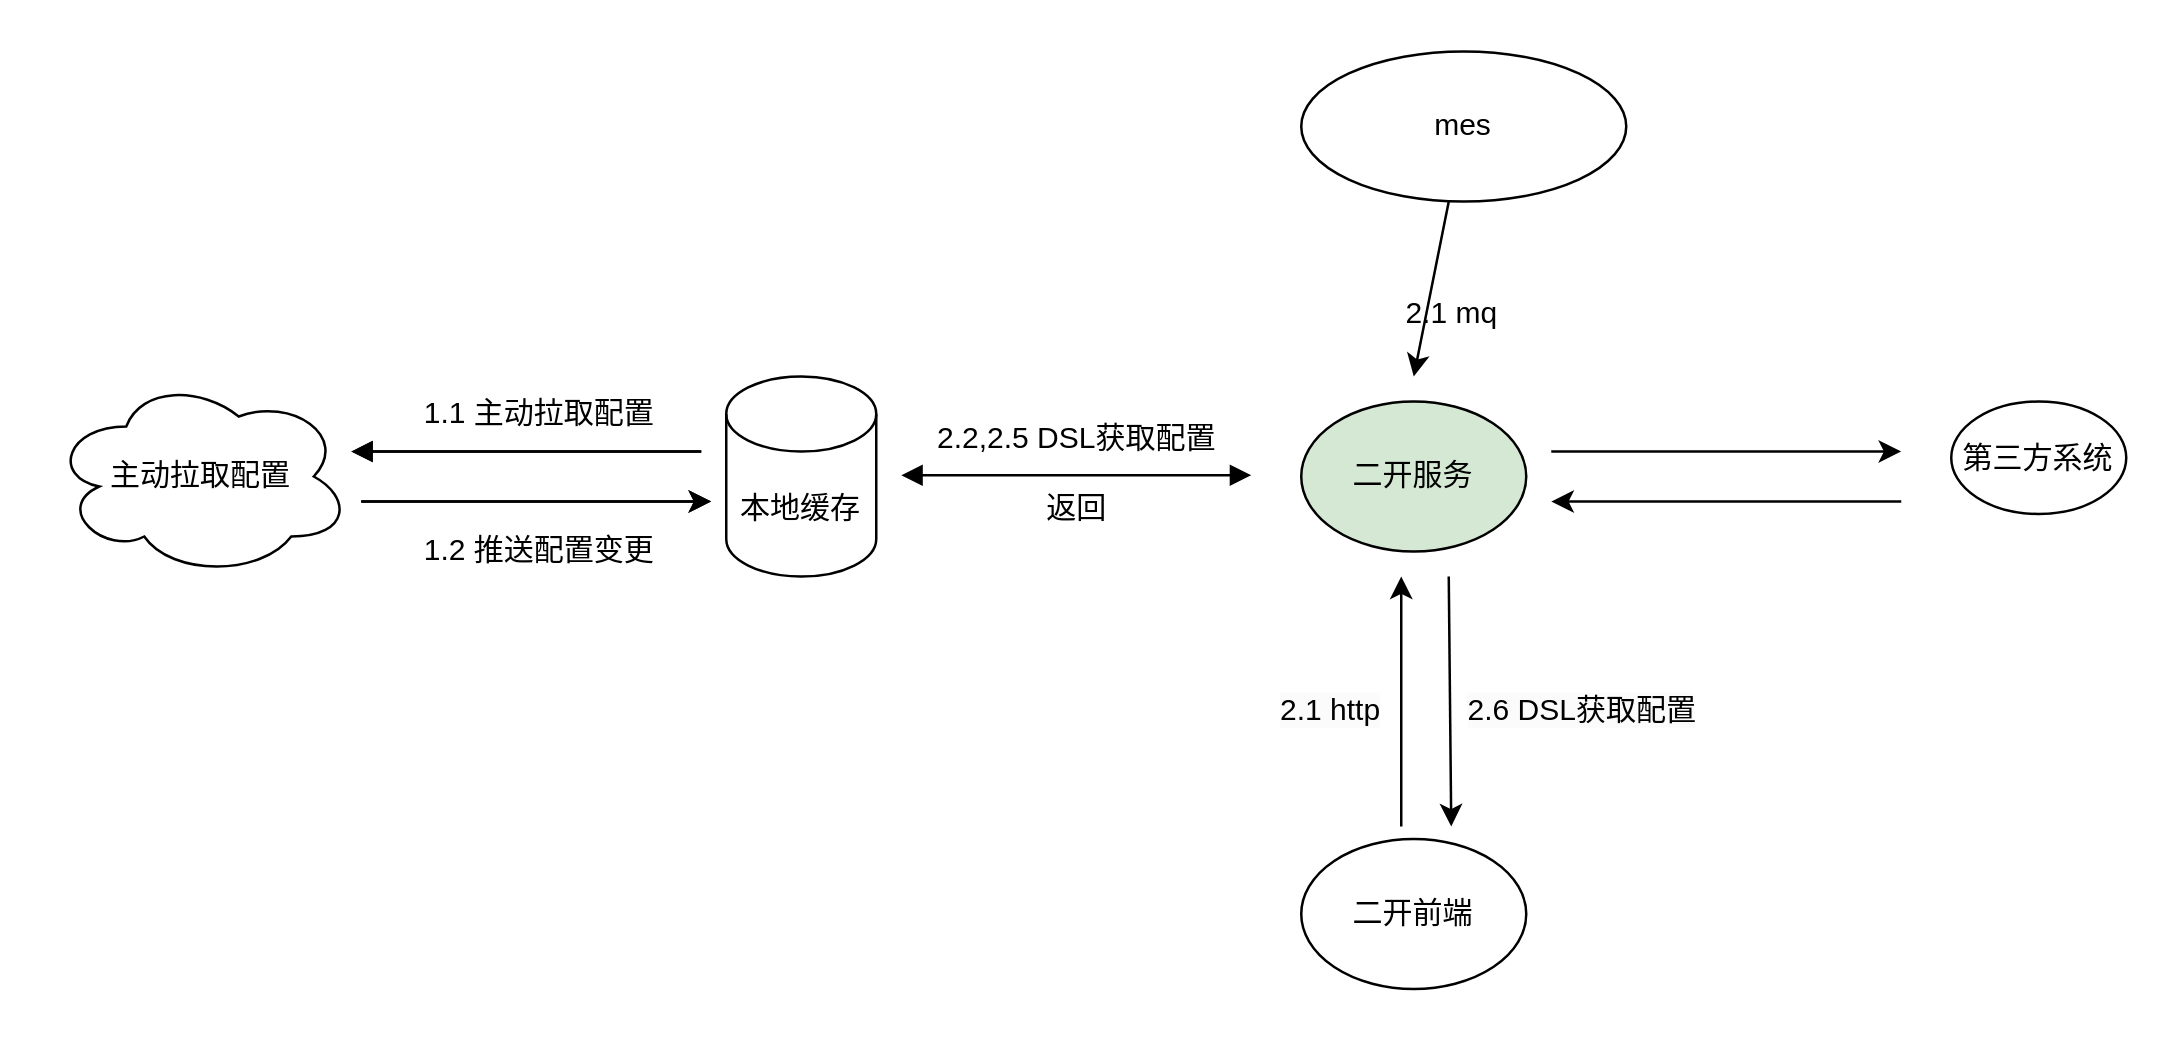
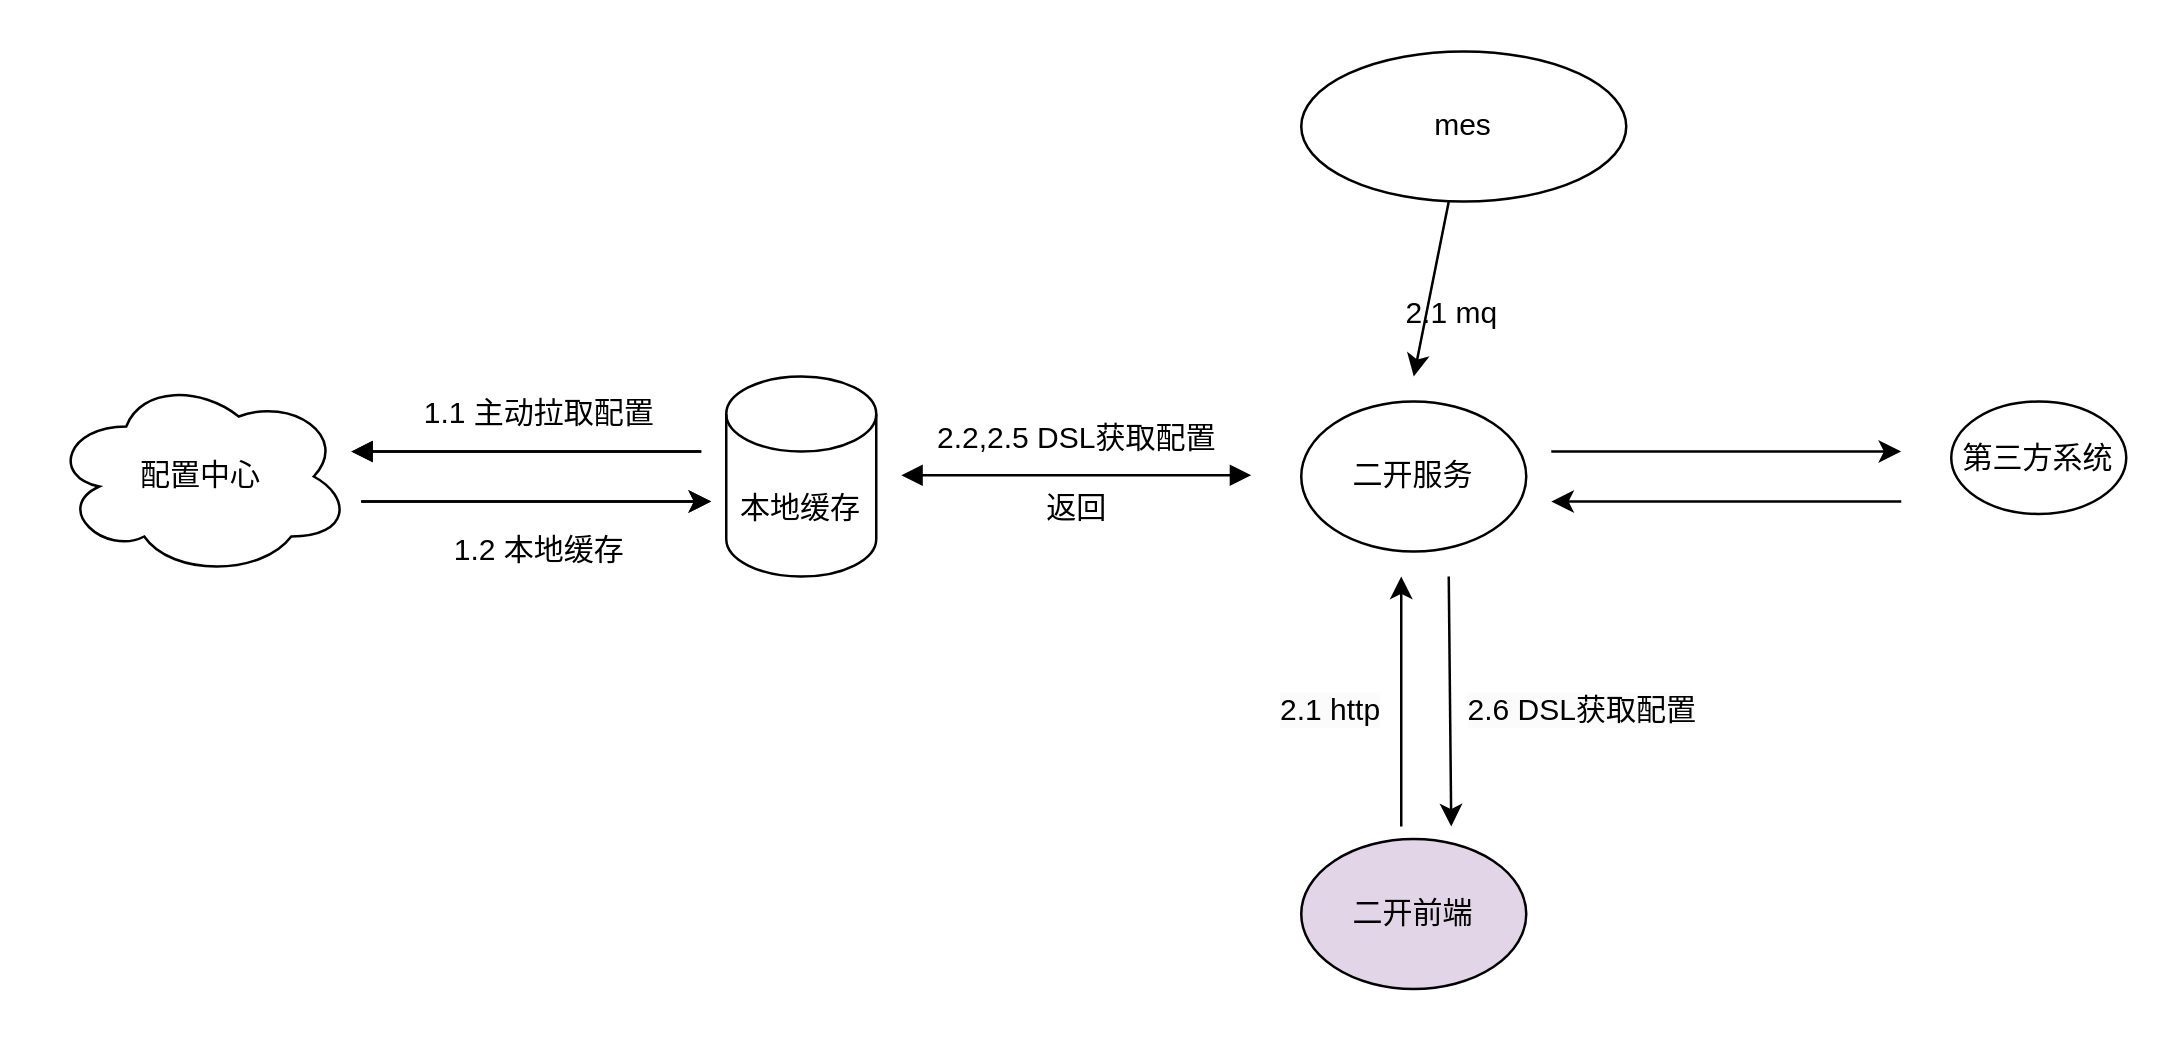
node "主动拉取配置": label "主动拉取配置" -> "配置中心"
node "二开服务": fillcolor #d5e8d4 -> #ffffff
node "1.2 推送配置变更": label "1.2 推送配置变更" -> "1.2 本地缓存"
node "二开前端": fillcolor #ffffff -> #e1d5e7
